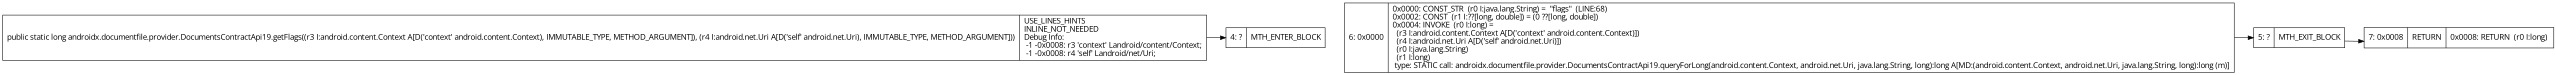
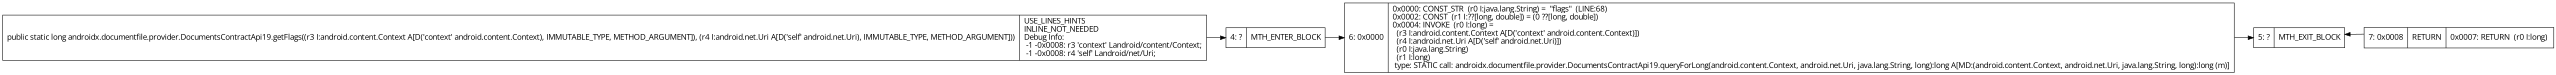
node "7: 0x0008": text "0x0008: RETURN  (r0 I:long)" -> "0x0007: RETURN  (r0 I:long)"
edge "4: ?" -> "6: 0x0000": added
edge "5: ?" -> "7: 0x0008": reversed
